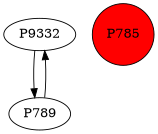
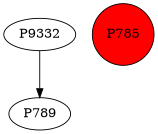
edge "P789" -> "P9332": removed
